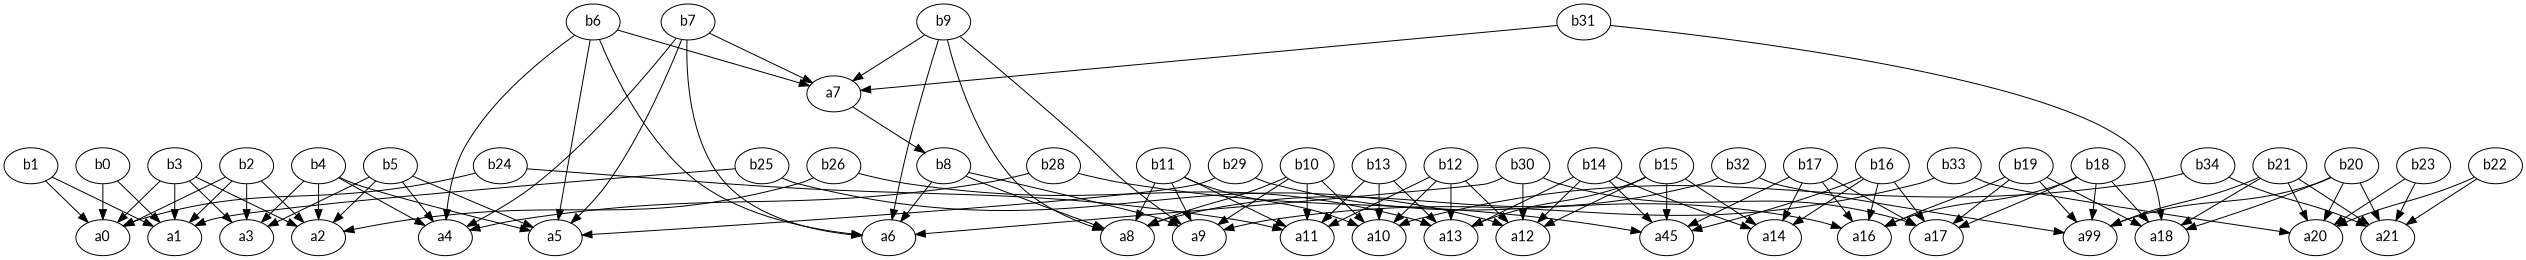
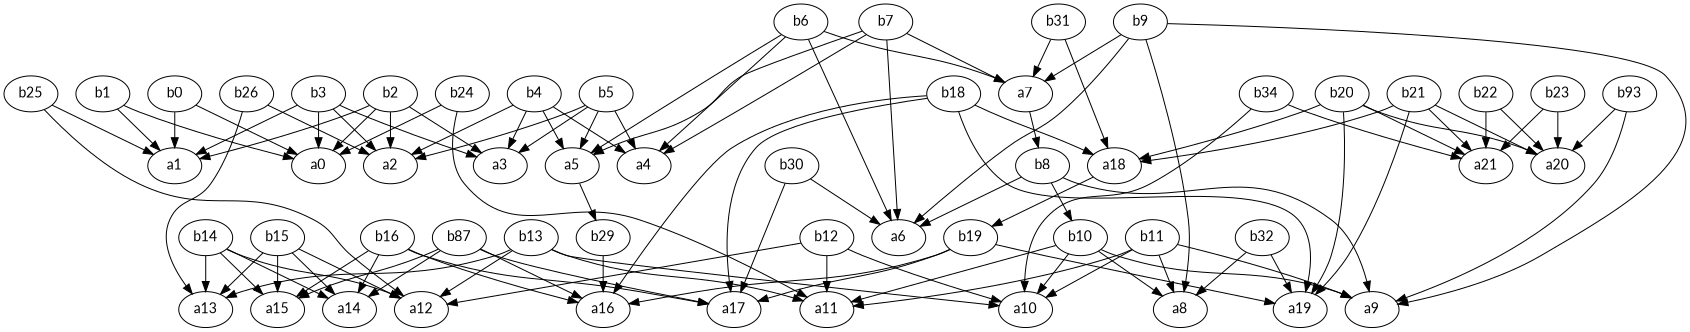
node "b28": removed
node "b17": label "b17" -> "b87"
node "b33": label "b33" -> "b93"
edge "b30" -> "a12": now "b13" -> "a12"
edge "b12" -> "a13": removed
edge "b19" -> "a18": reversed
edge "b8" -> "a8": now "b8" -> "b10"
edge "b29" -> "a5": reversed
node "a45": label "a45" -> "a15"
node "a99": label "a99" -> "a19"
